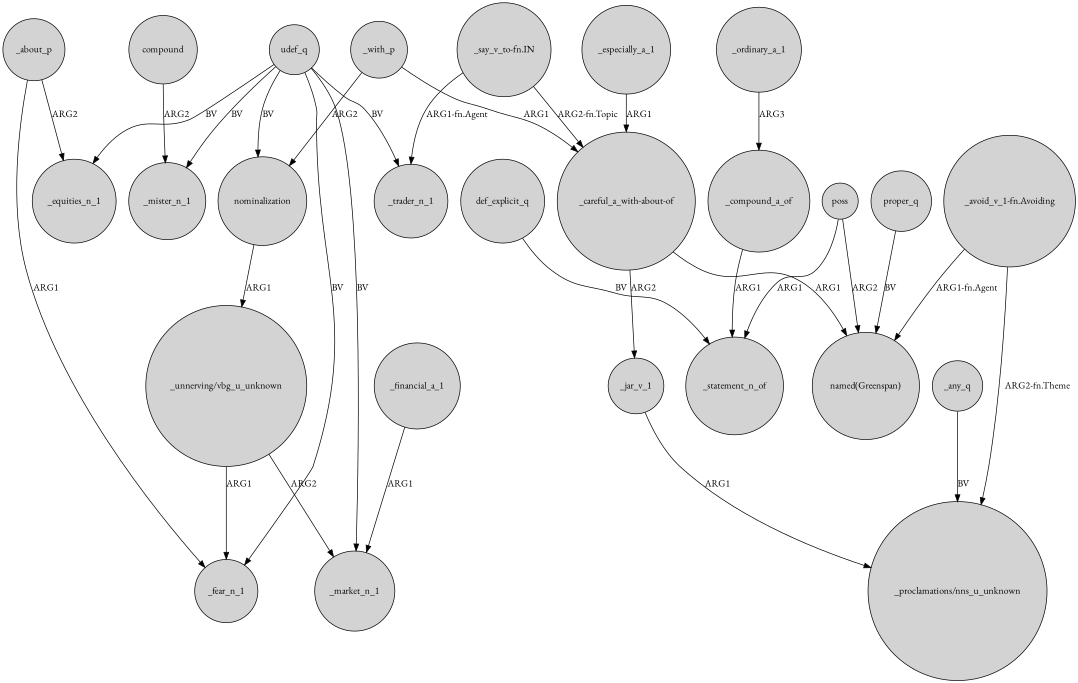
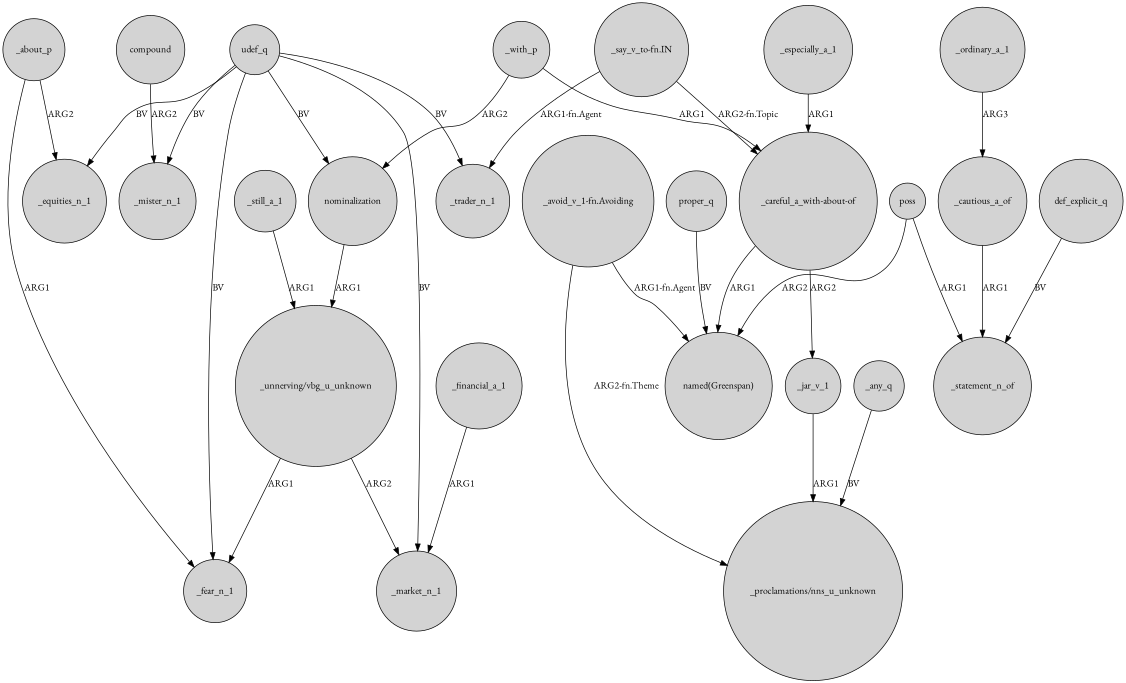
node "_still_a_1": added
node "_compound_a_of": label "_compound_a_of" -> "_cautious_a_of"
